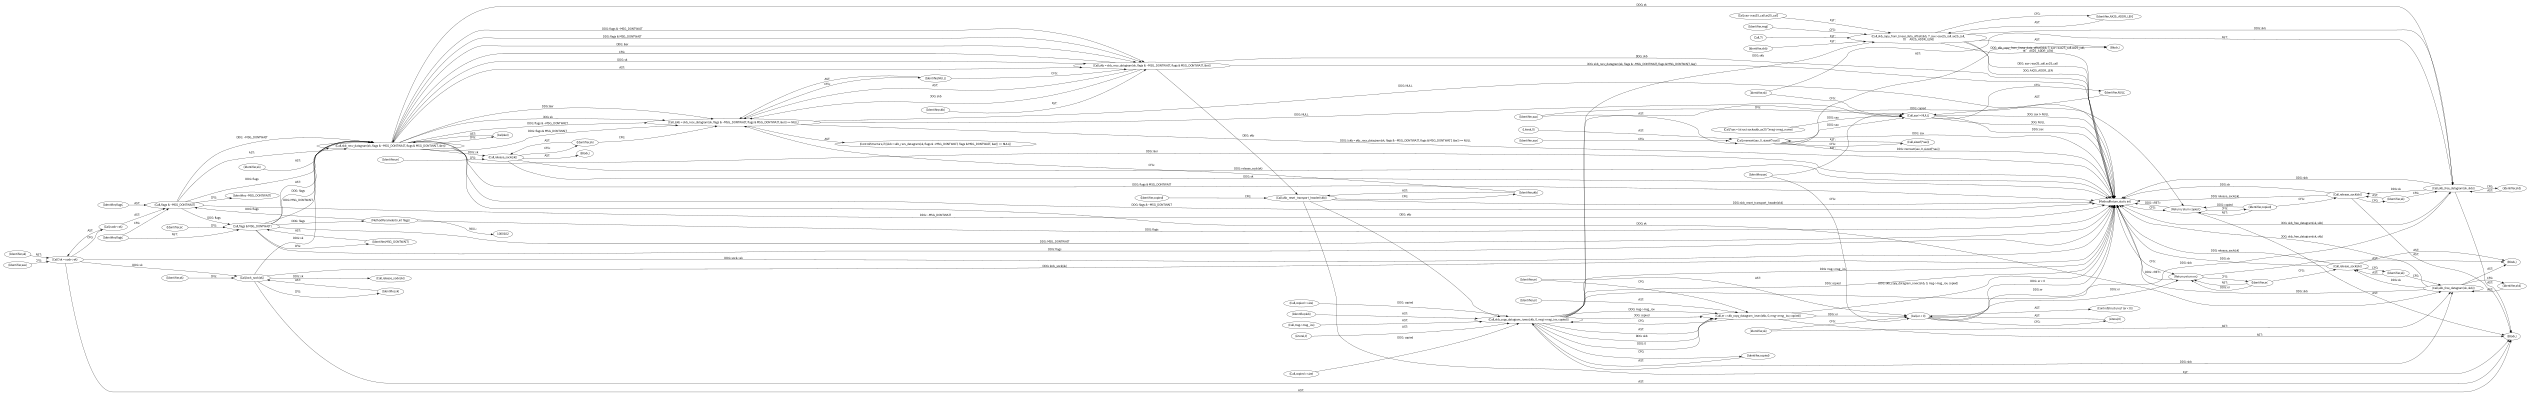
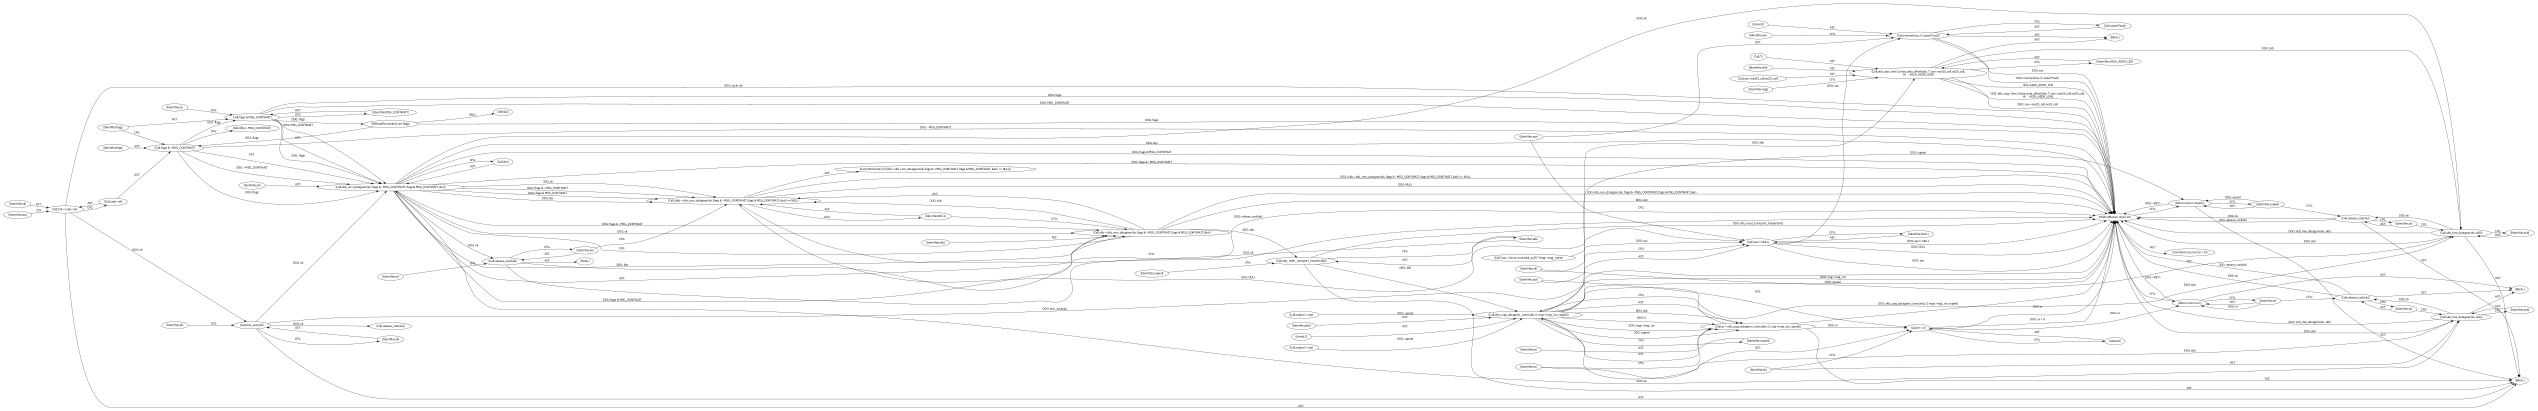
edge "(Call,memset(sax, 0, sizeof(*sax)))" -> "(Call,sax != NULL)": reversed
edge "(Call,er < 0)" -> "(ControlStructure,if (er < 0))": now "(MethodReturn,static int)" -> "(ControlStructure,if (er < 0))"
node "(Call,msg->msg_iov)": removed
